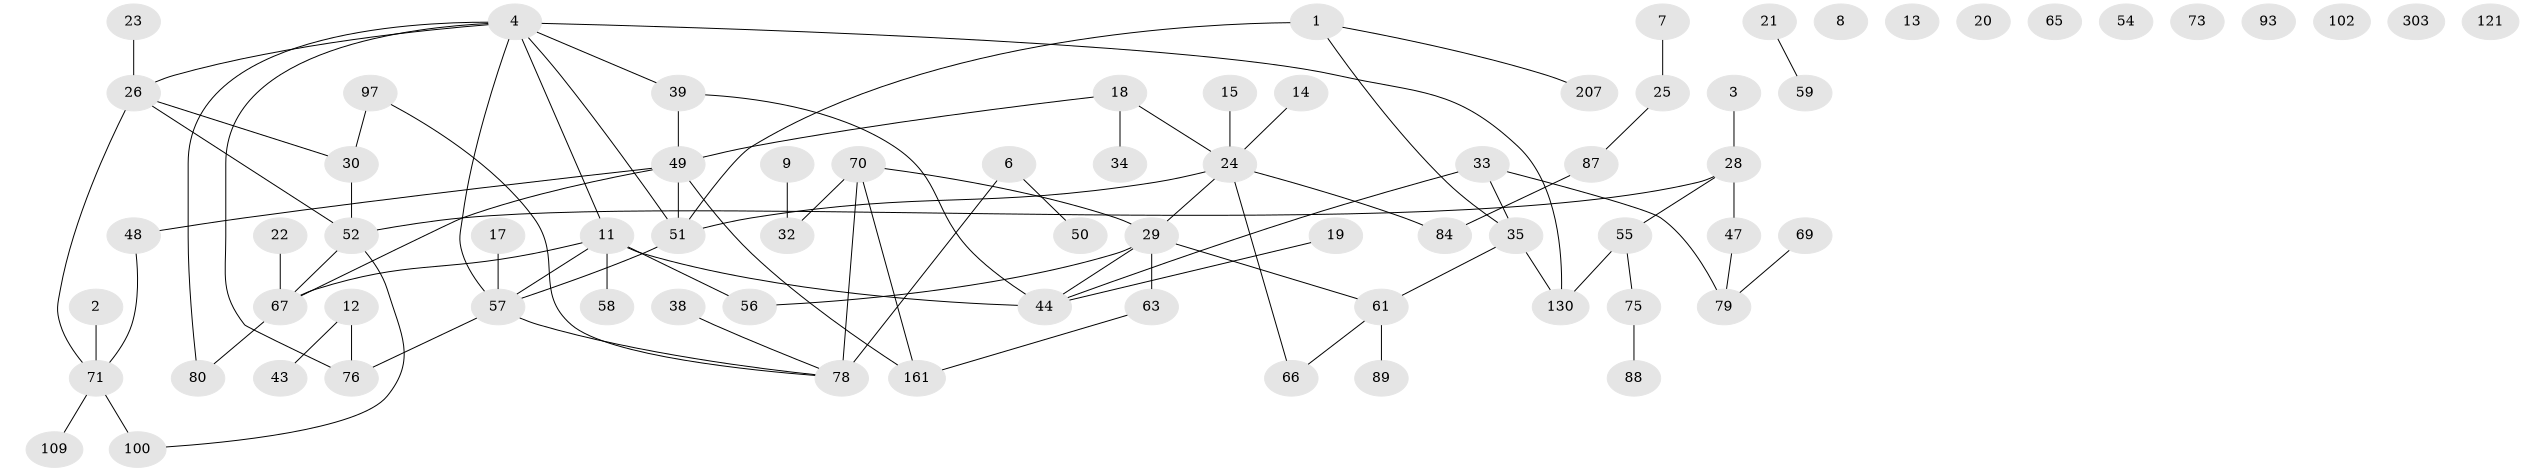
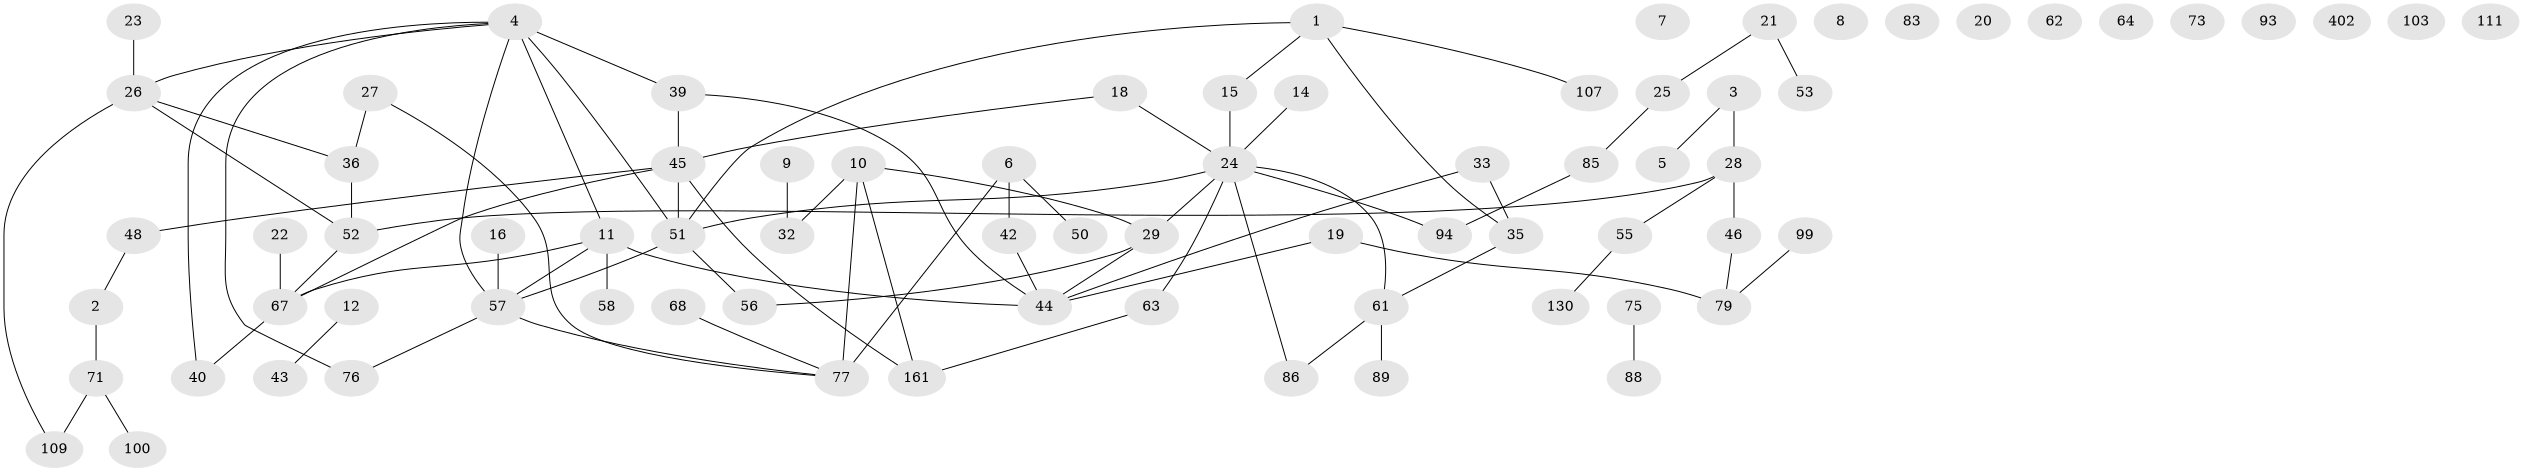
node "13": label "13" -> "83"
node "65": label "65" -> "62"
node "54": label "54" -> "64"
node "102": label "102" -> "402"
node "303": label "303" -> "103"
node "121": label "121" -> "111"
edge "4" -- "130": removed
edge "1" -- "15": added
edge "7" -- "25": now "21" -- "25"
node "97": label "97" -> "27"
node "207": label "207" -> "107"
node "59": label "59" -> "53"
node "30": label "30" -> "36"
node "49": label "49" -> "45"
node "70": label "70" -> "10"
node "34": removed
node "87": label "87" -> "85"
node "5": added
edge "33" -- "79": now "19" -- "79"
edge "26" -- "71": now "26" -- "109"
node "17": label "17" -> "16"
node "42": added
node "84": label "84" -> "94"
node "47": label "47" -> "46"
node "69": label "69" -> "99"
edge "11" -- "56": now "51" -- "56"
edge "35" -- "130": removed
edge "55" -- "75": removed
edge "29" -- "61": now "24" -- "61"
edge "29" -- "63": now "24" -- "63"
node "38": label "38" -> "68"
edge "48" -- "71": now "48" -- "2"
edge "12" -- "76": removed
node "80": label "80" -> "40"
node "78": label "78" -> "77"
node "66": label "66" -> "86"
edge "52" -- "100": removed
